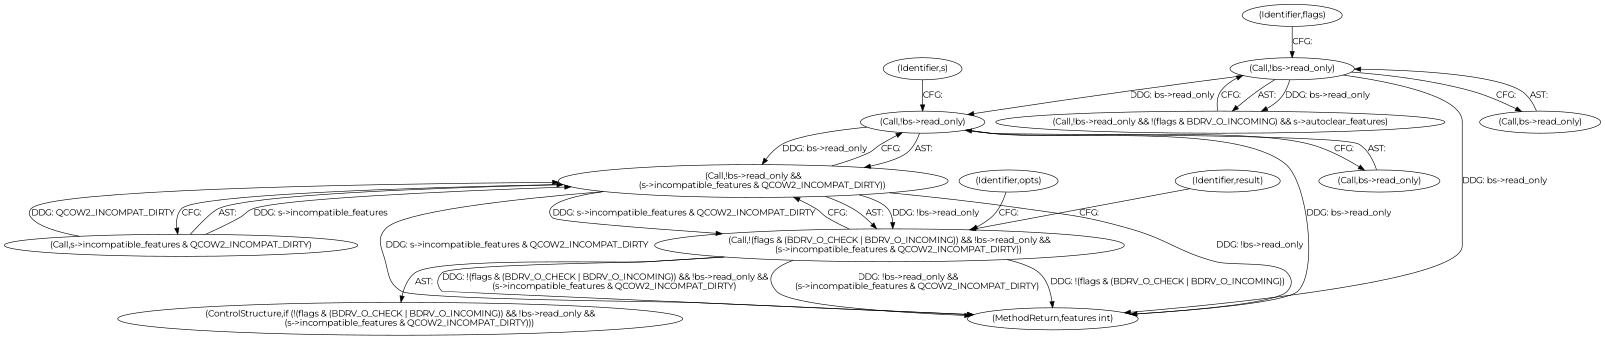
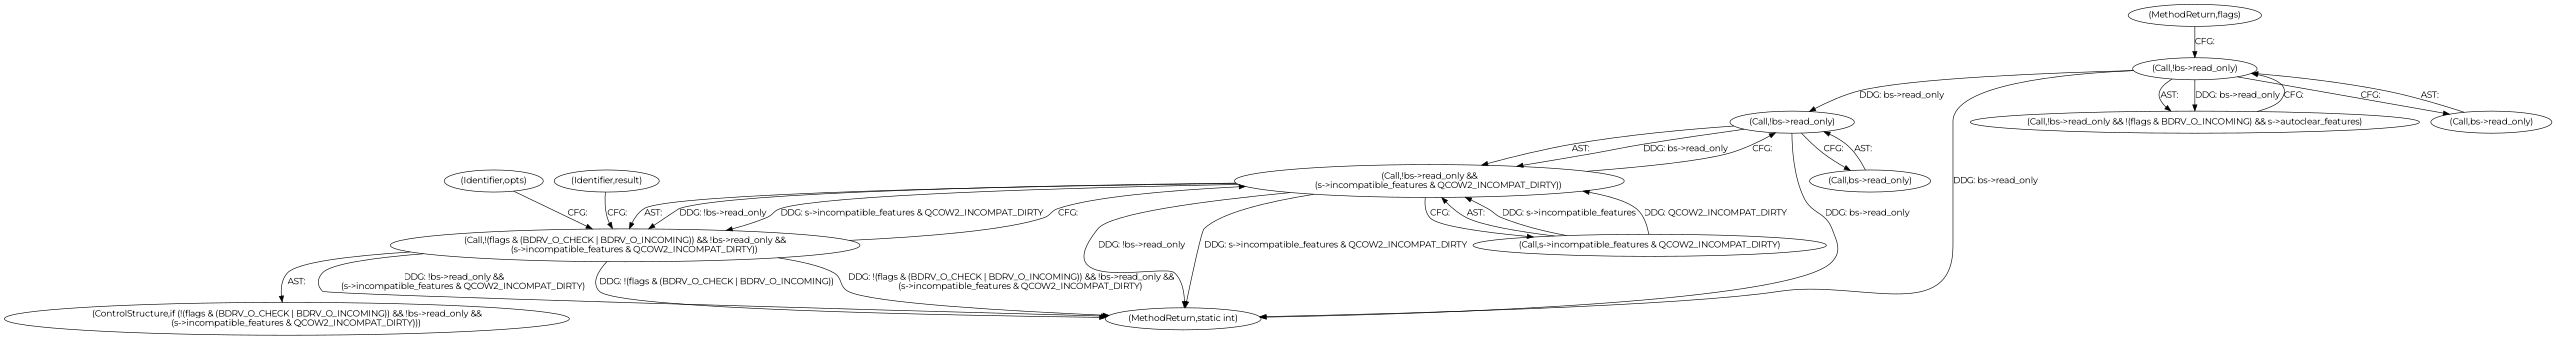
node "(Identifier,flags)": label "(Identifier,flags)" -> "(MethodReturn,flags)"
node "(Identifier,s)": removed
node "(MethodReturn,features int)": label "(MethodReturn,features int)" -> "(MethodReturn,static int)"
